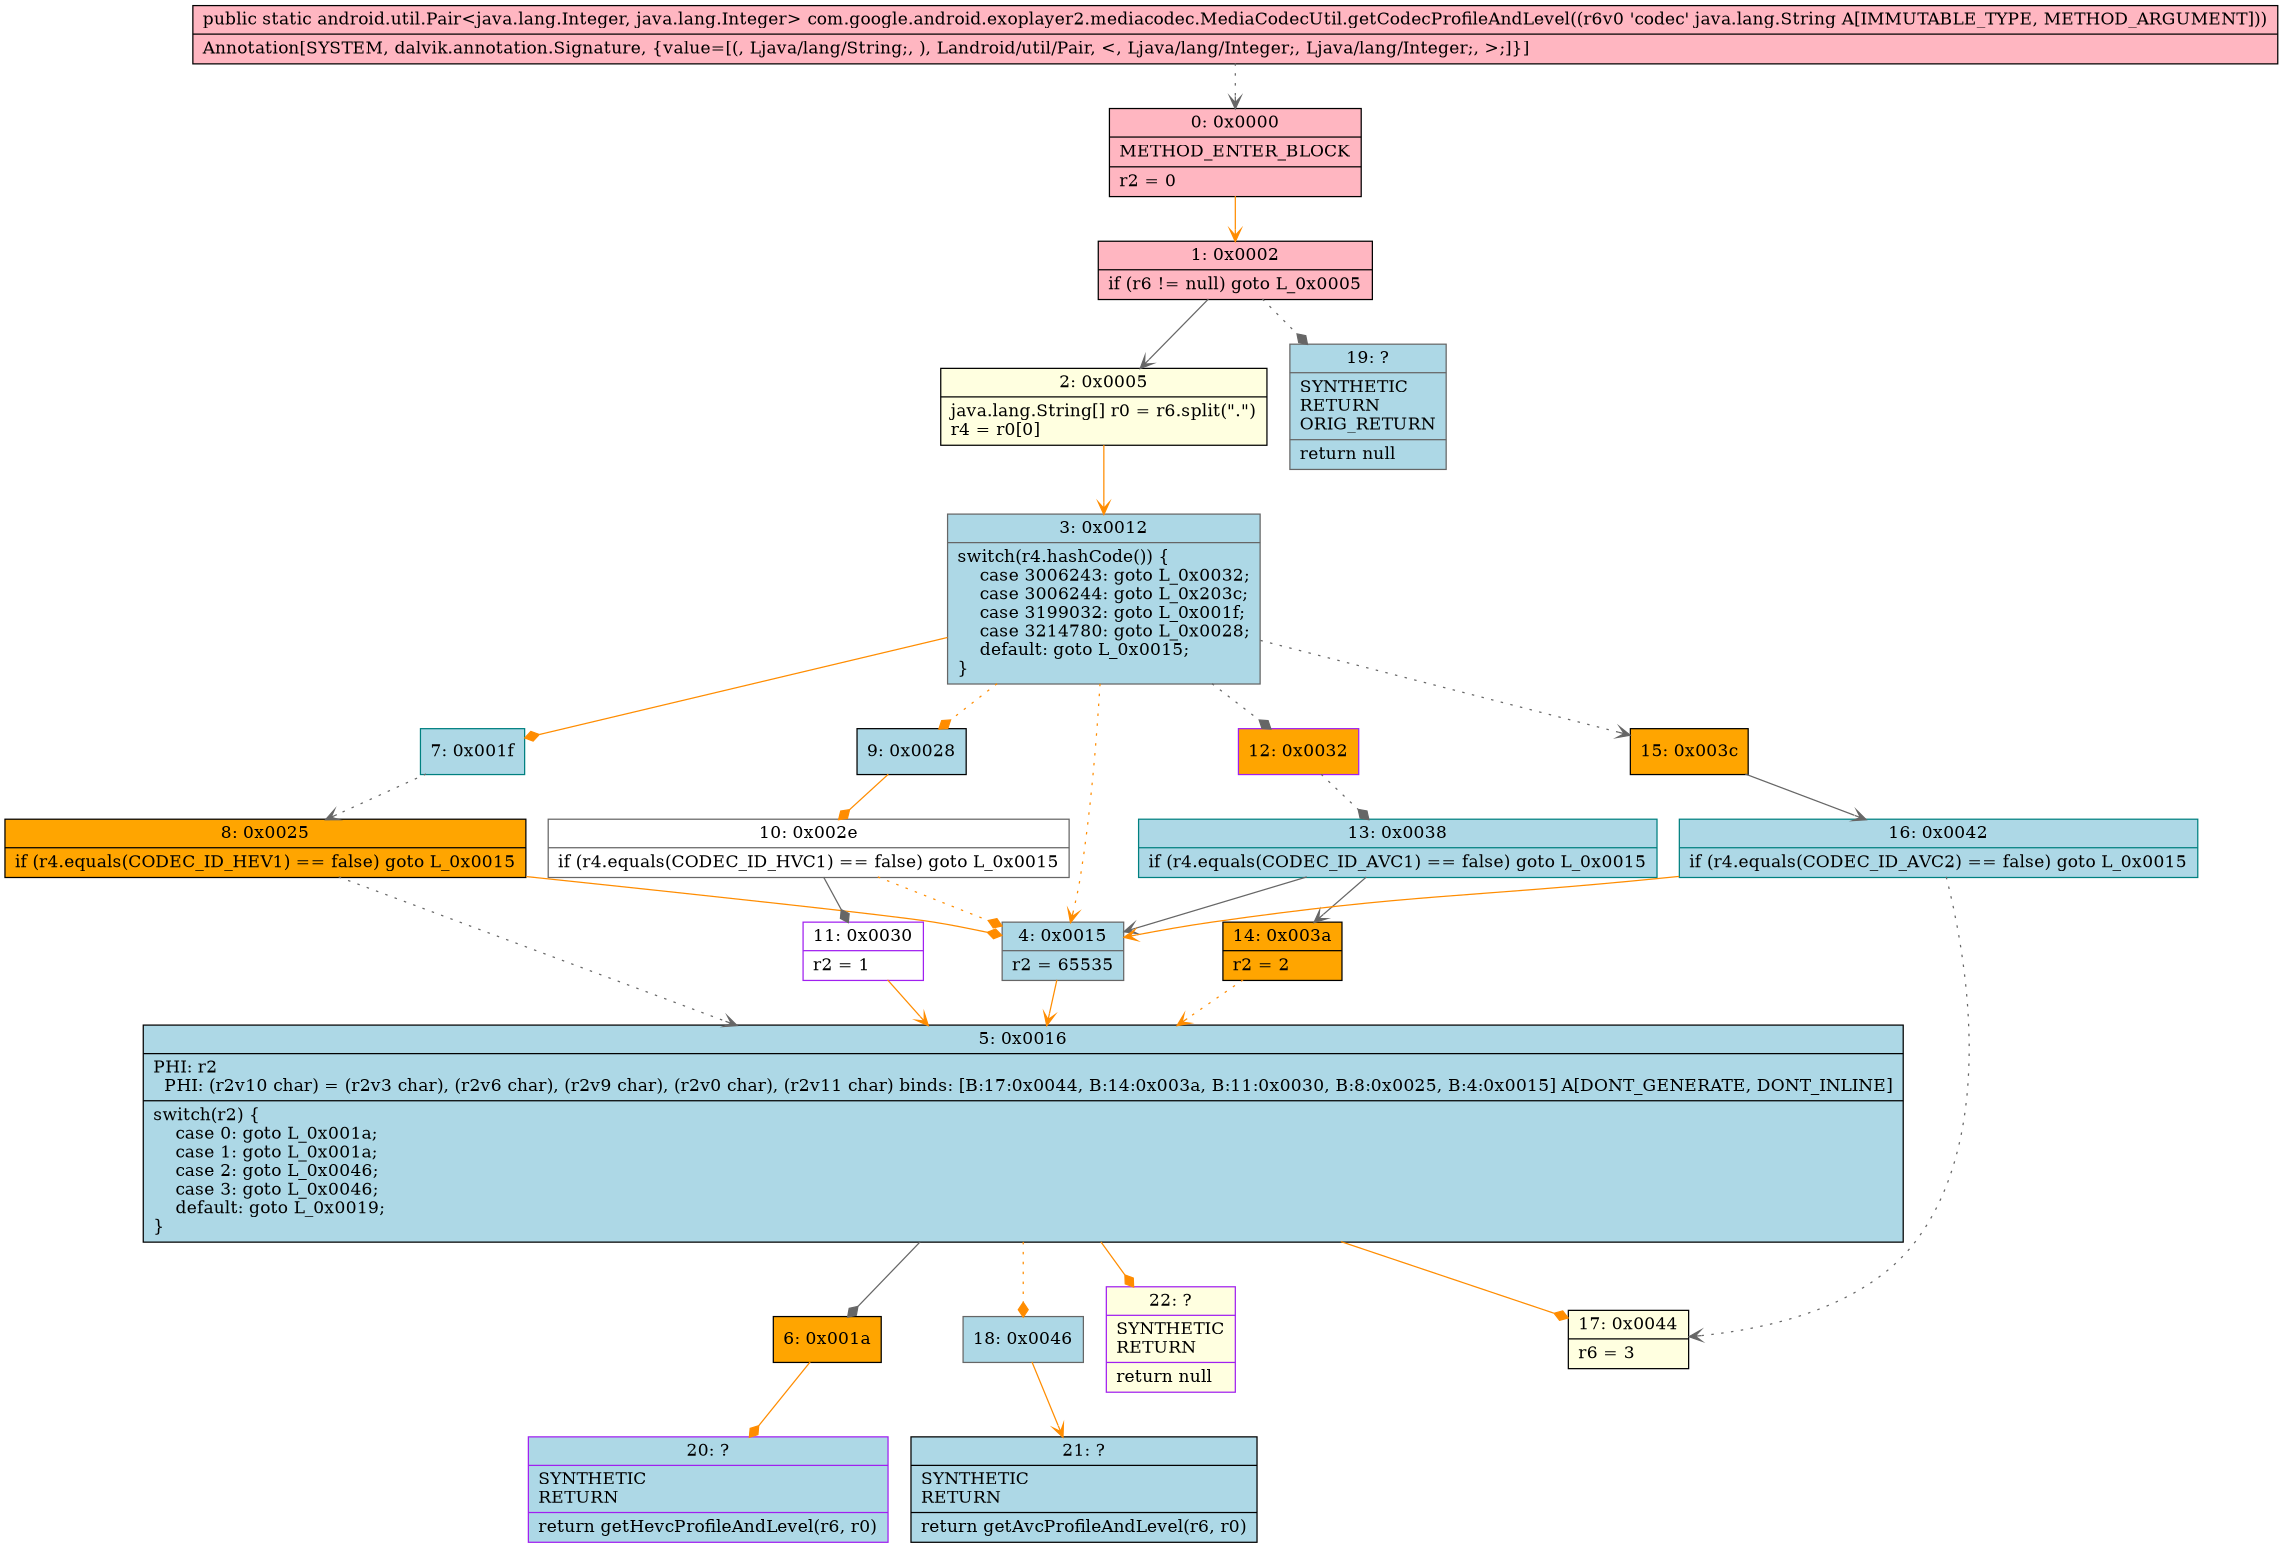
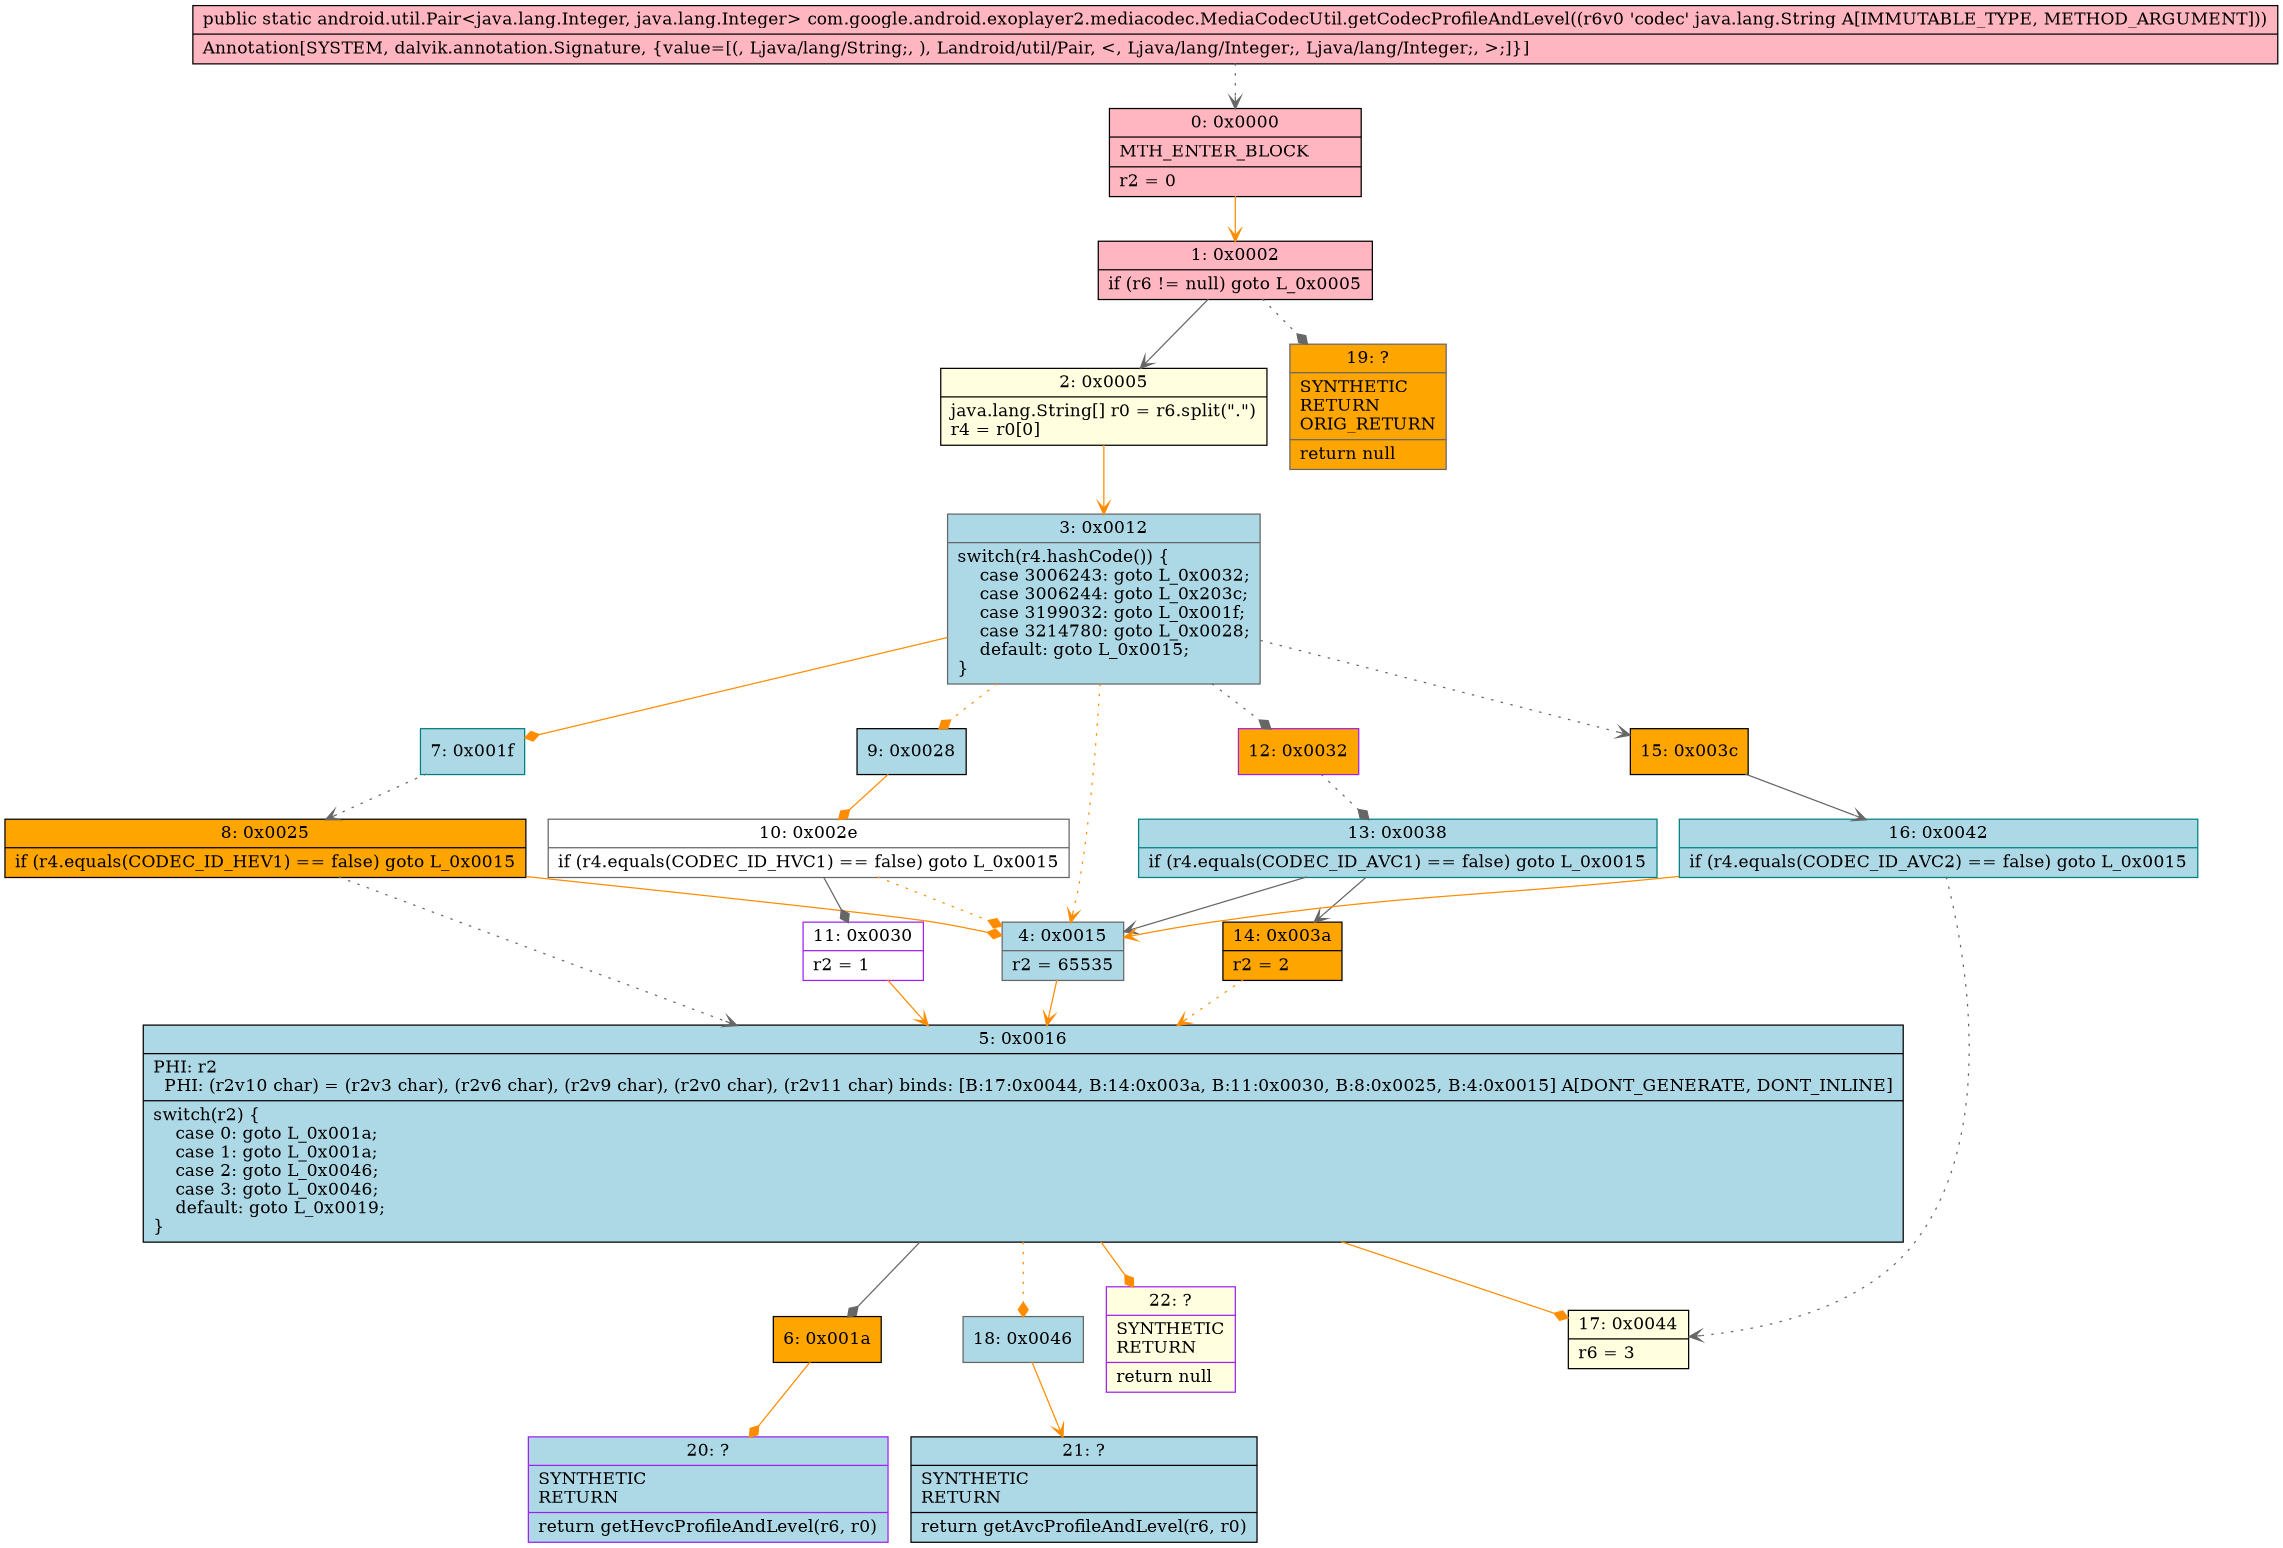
node "0: 0x0000": text "METHOD_ENTER_BLOCK" -> "MTH_ENTER_BLOCK"
node "19: ?": fillcolor lightblue -> orange
